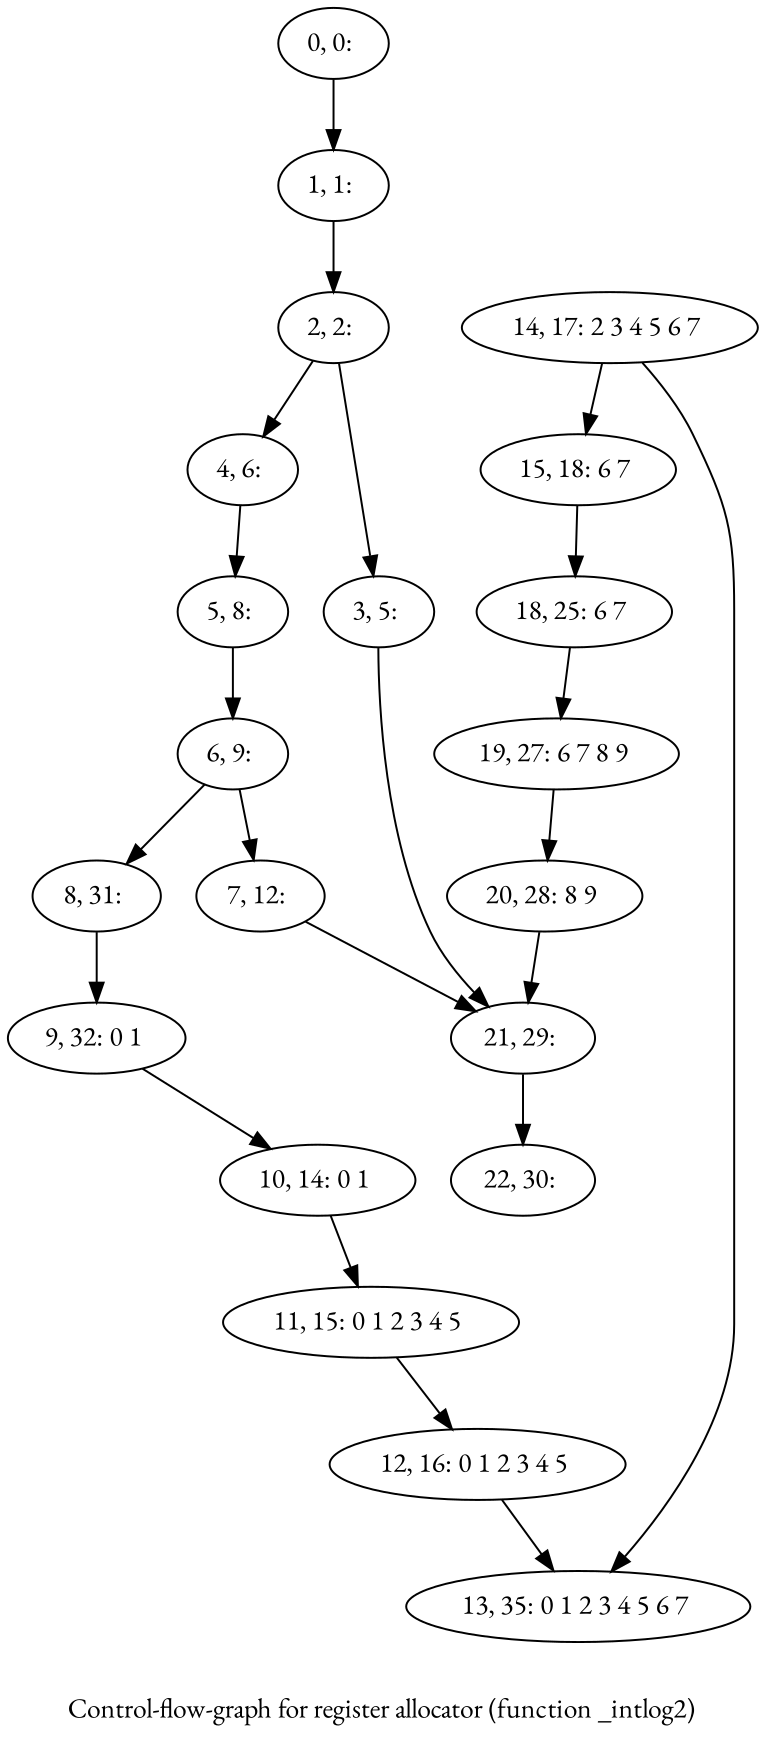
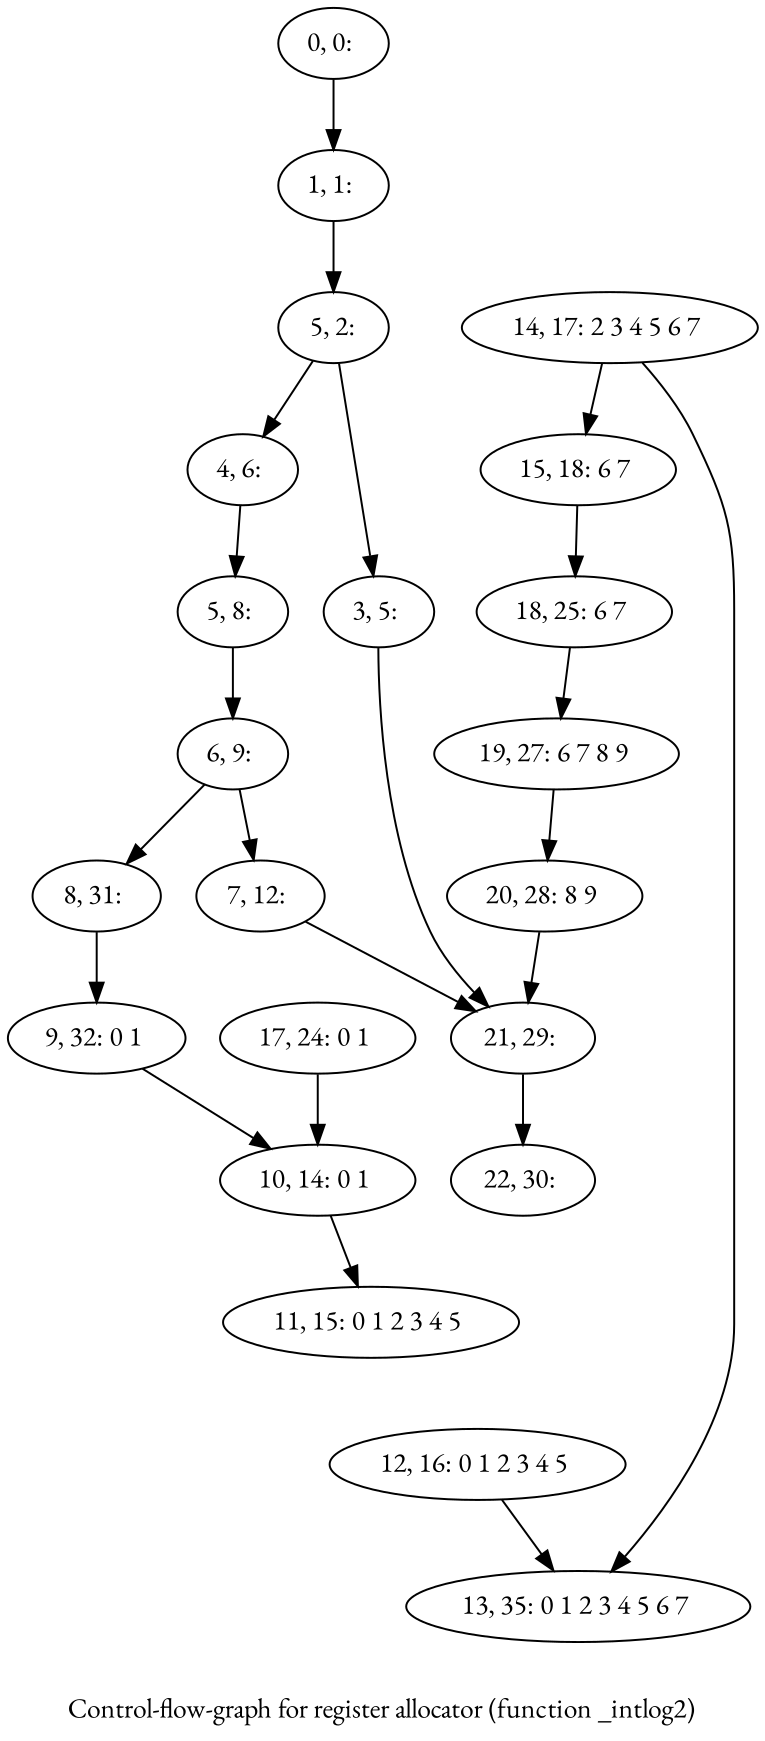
node "2, 2:": label "2, 2:" -> "5, 2:"
node "17, 24: 0 1": added
edge "11, 15: 0 1 2 3 4 5" -> "12, 16: 0 1 2 3 4 5": removed
